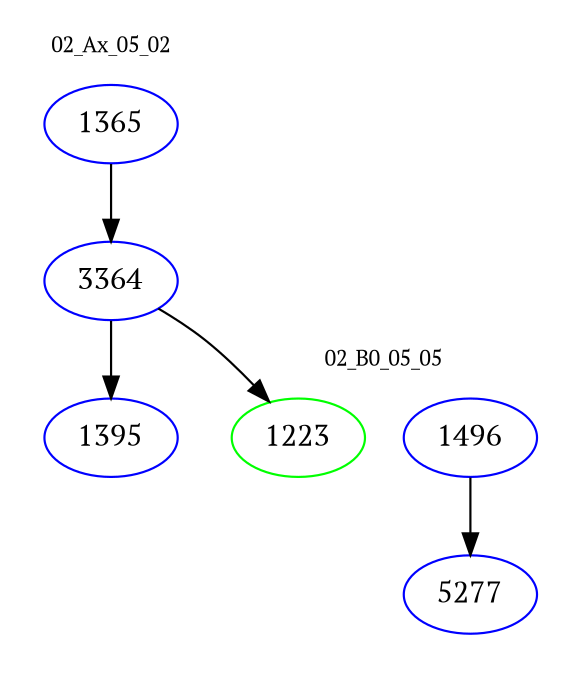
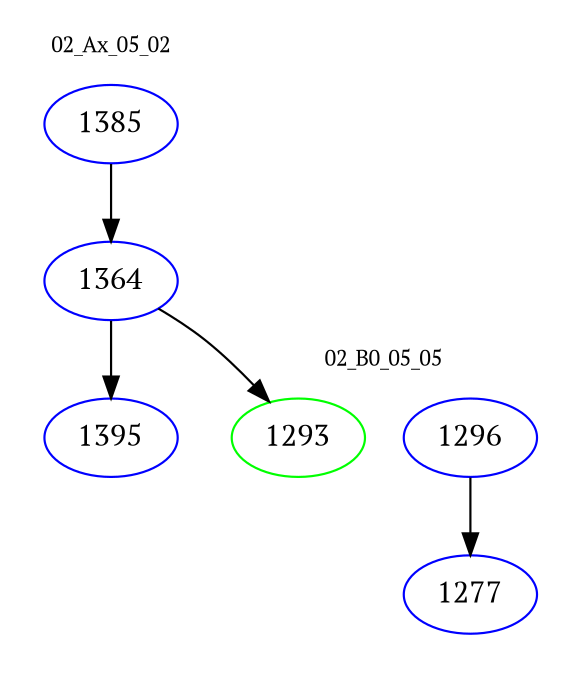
node "1365": label "1365" -> "1385"
node "3364": label "3364" -> "1364"
node "1223": label "1223" -> "1293"
node "1496": label "1496" -> "1296"
node "5277": label "5277" -> "1277"
